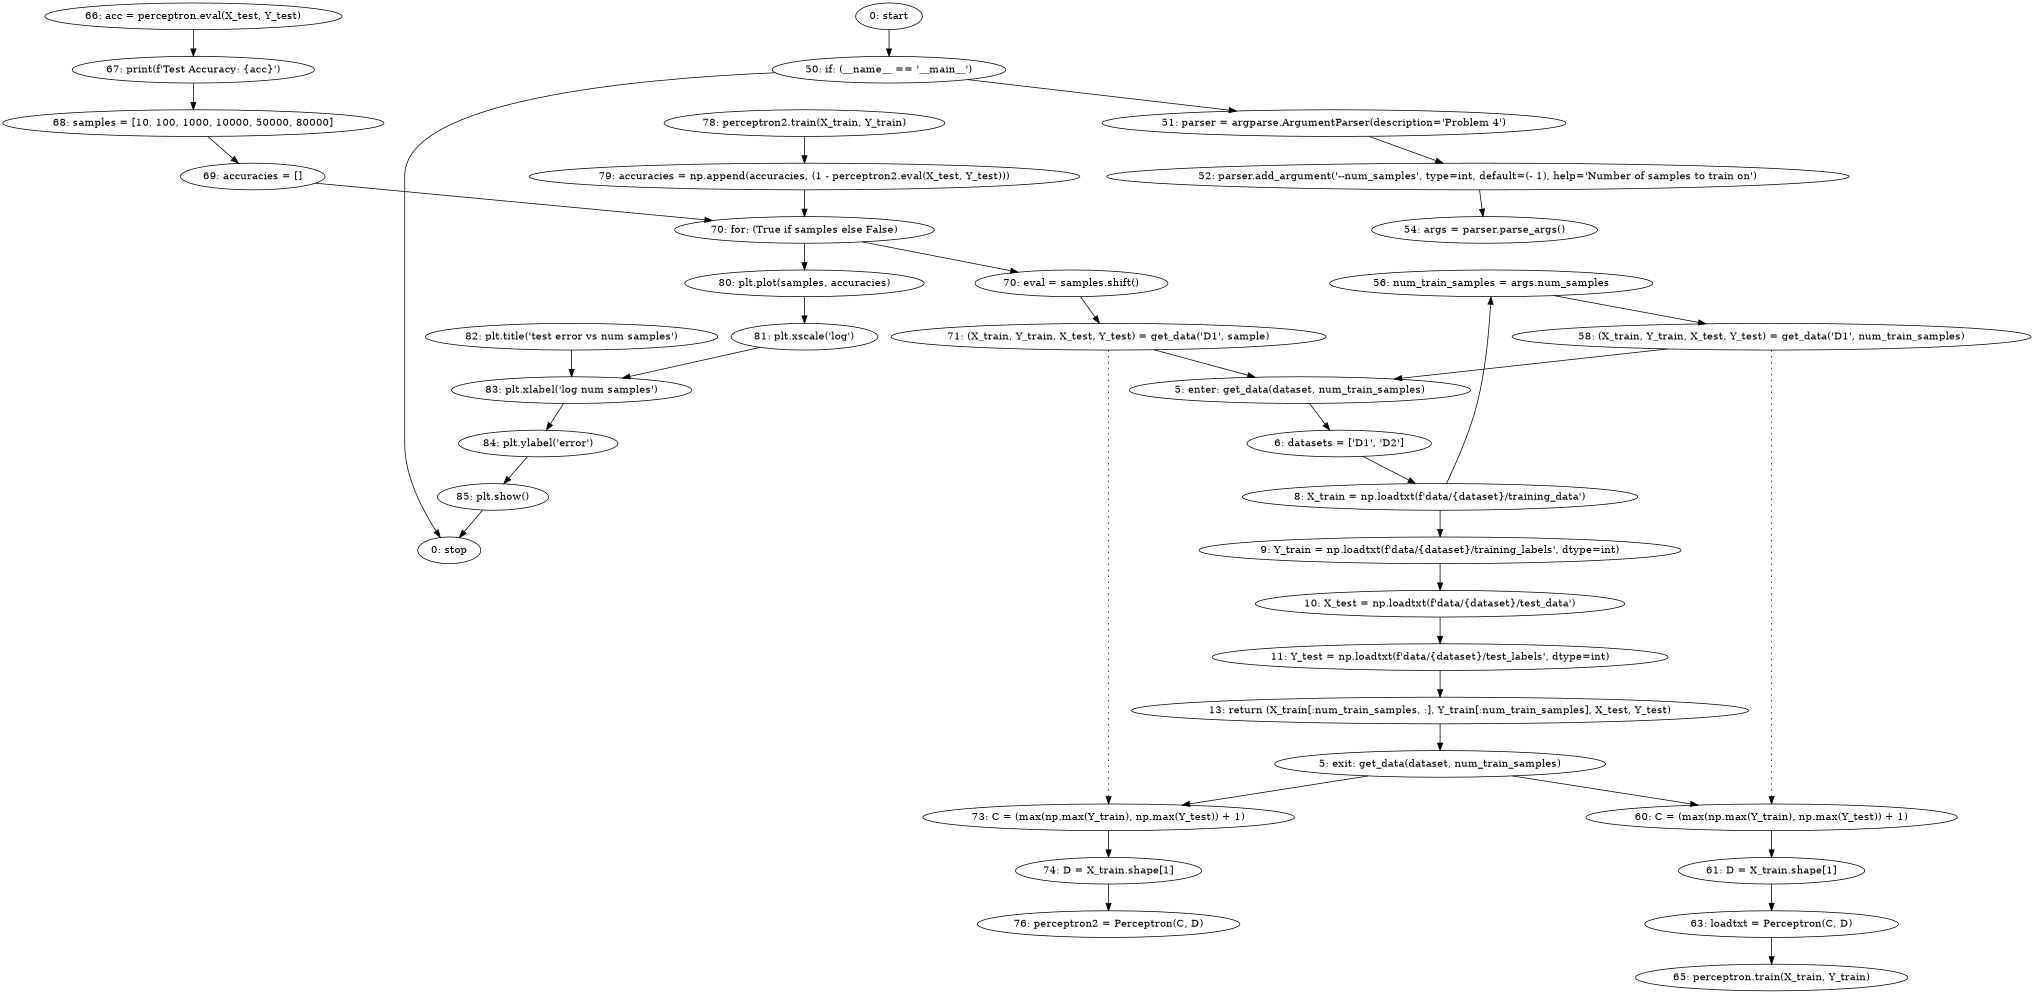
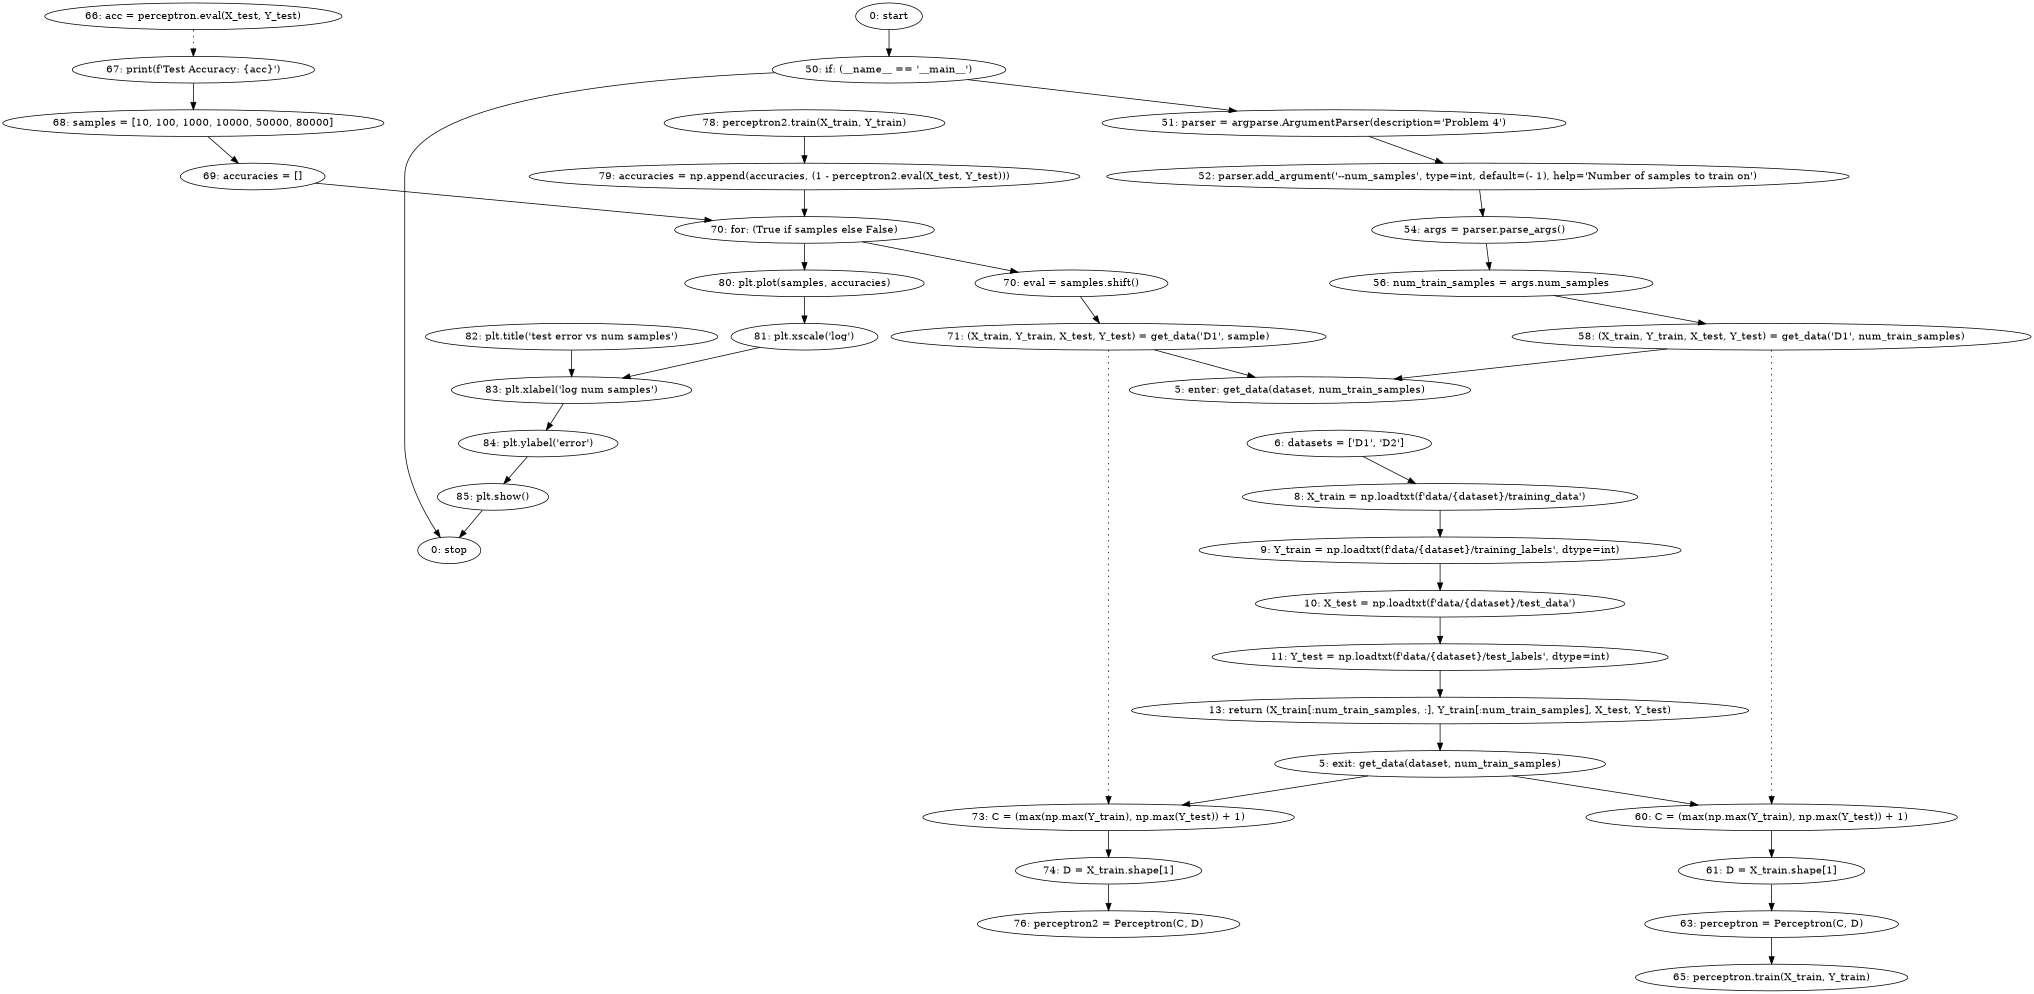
edge "66: acc = perceptron.eval(X_test, Y_test)" -> "67: print(f'Test Accuracy: {acc}')": style solid -> dotted
edge "8: X_train = np.loadtxt(f'data/{dataset}/training_data')" -> "56: num_train_samples = args.num_samples": now "54: args = parser.parse_args()" -> "56: num_train_samples = args.num_samples"
edge "5: enter: get_data(dataset, num_train_samples)" -> "6: datasets = ['D1', 'D2']": removed
node "63: loadtxt = Perceptron(C, D)": label "63: loadtxt = Perceptron(C, D)" -> "63: perceptron = Perceptron(C, D)"
